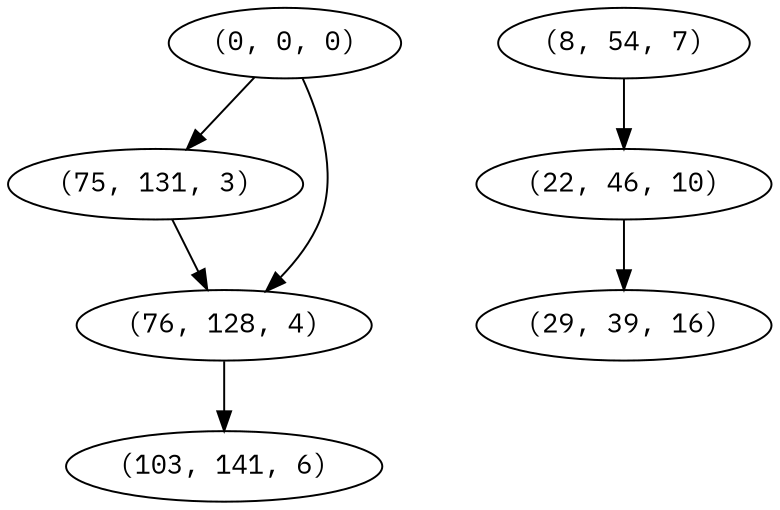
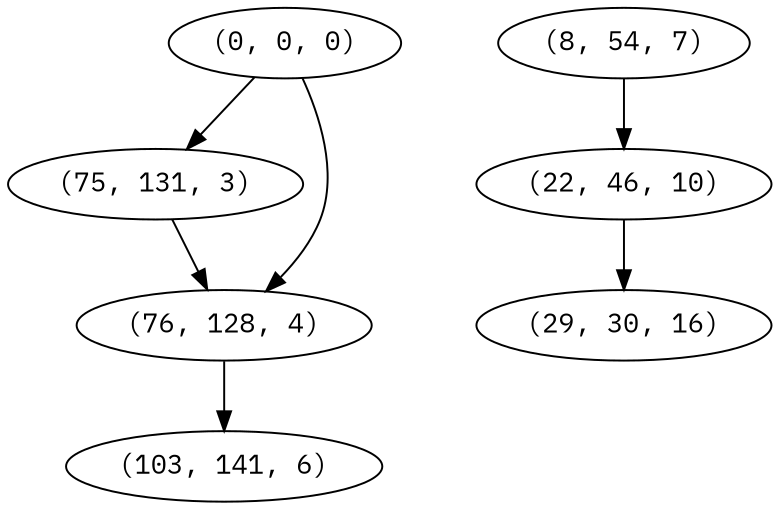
node "(29, 39, 16)": label "(29, 39, 16)" -> "(29, 30, 16)"
